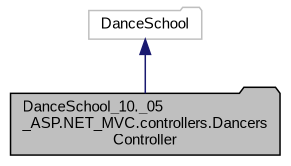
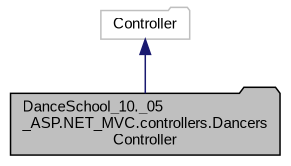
node "DanceSchool": label "DanceSchool" -> "Controller"
